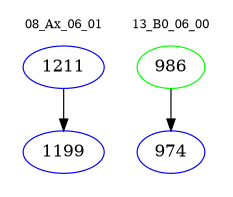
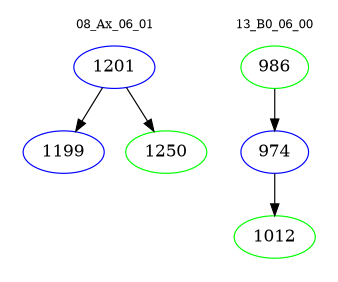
node "1211": label "1211" -> "1201"
node "1250": added
node "1012": added
